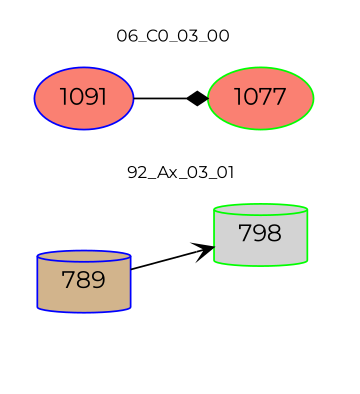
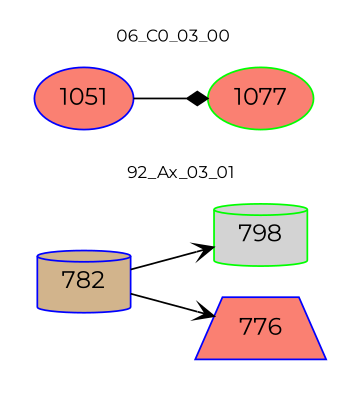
node "1091": label "1091" -> "1051"
node "789": label "789" -> "782"
node "776": added
